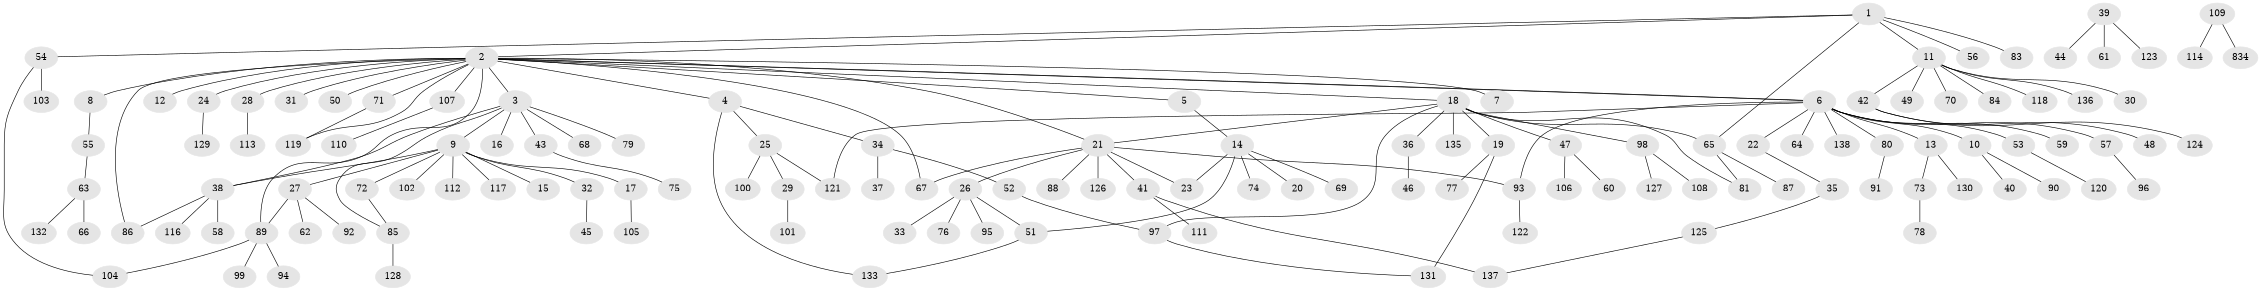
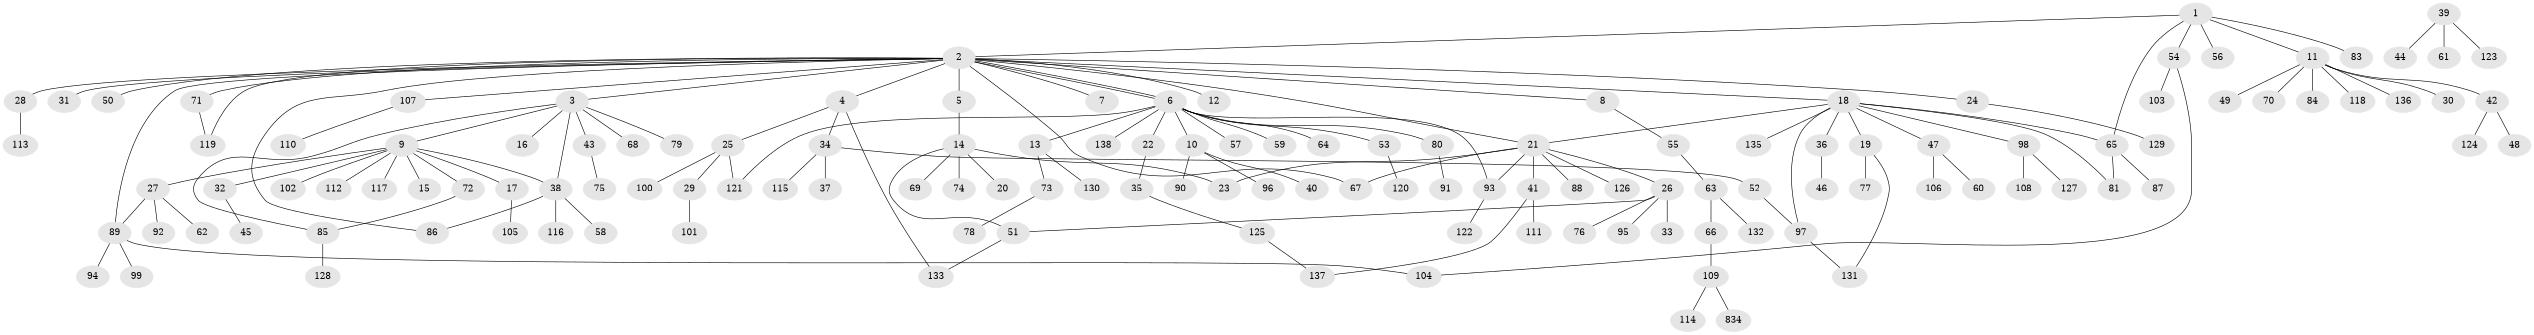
edge "57" -- "96": now "10" -- "96"
node "115": added
edge "66" -- "109": added
